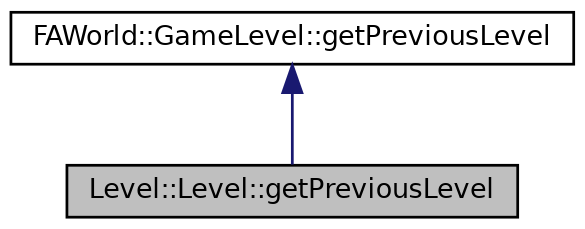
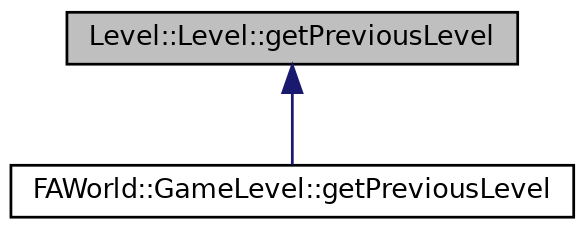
edge "Level::Level::getPreviousLevel" -> "FAWorld::GameLevel::getPreviousLevel": reversed
